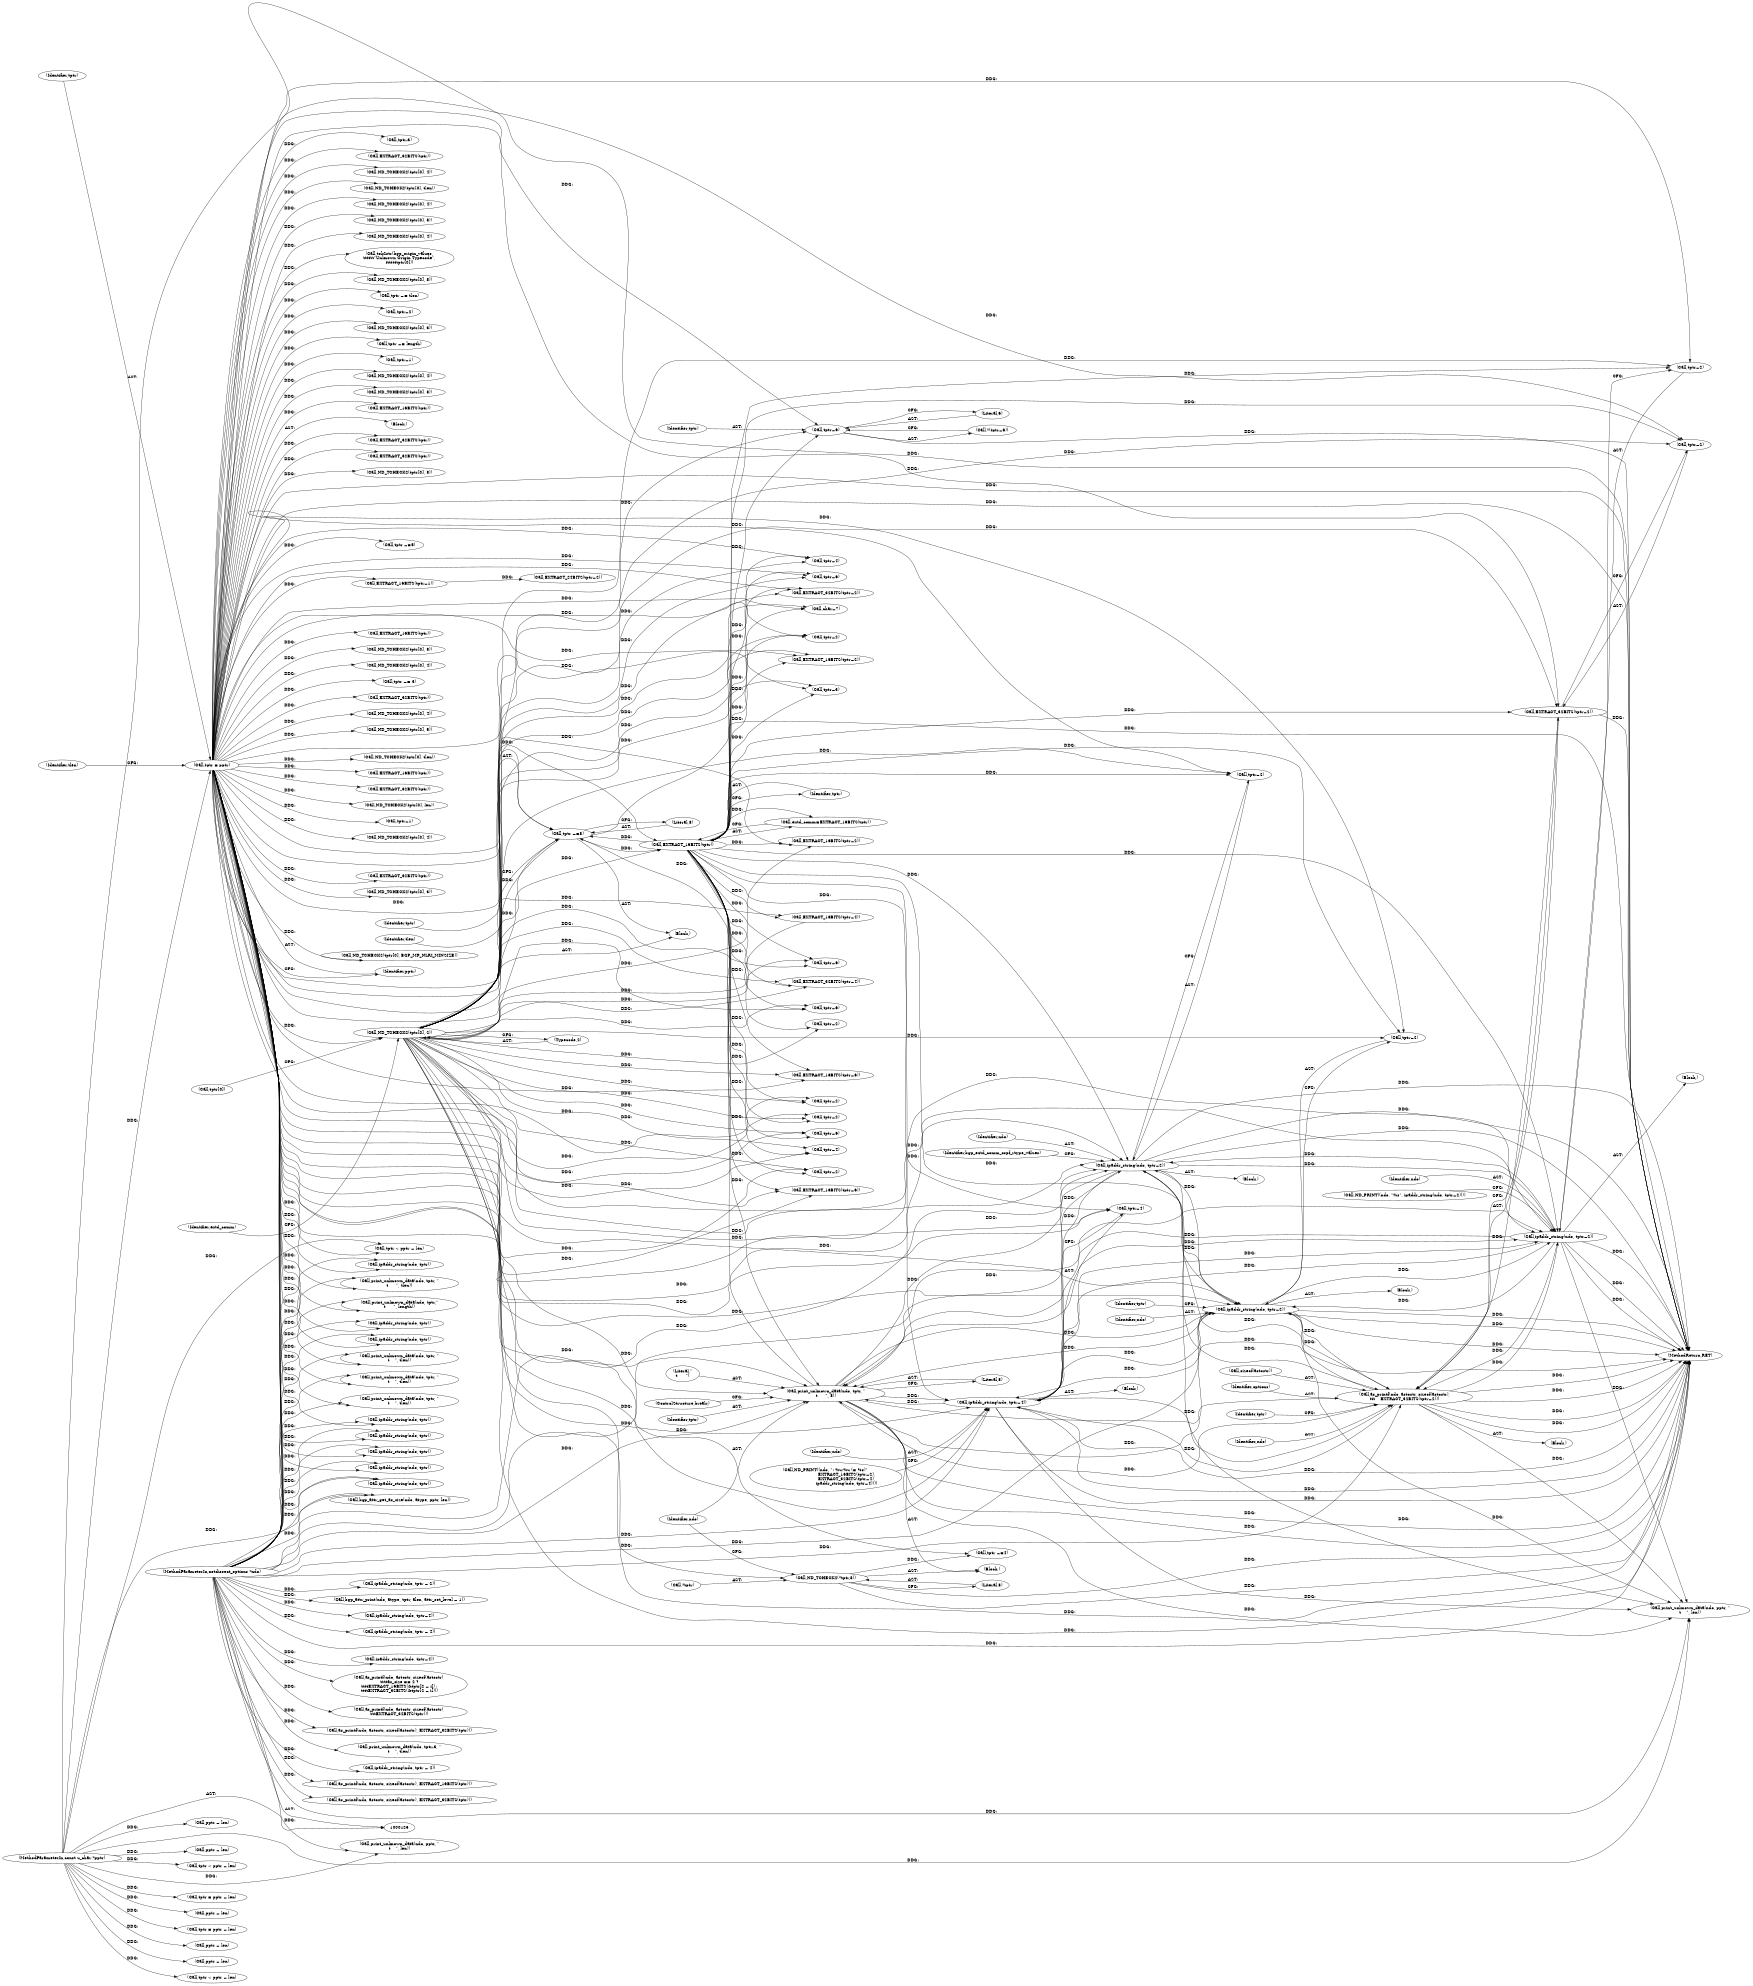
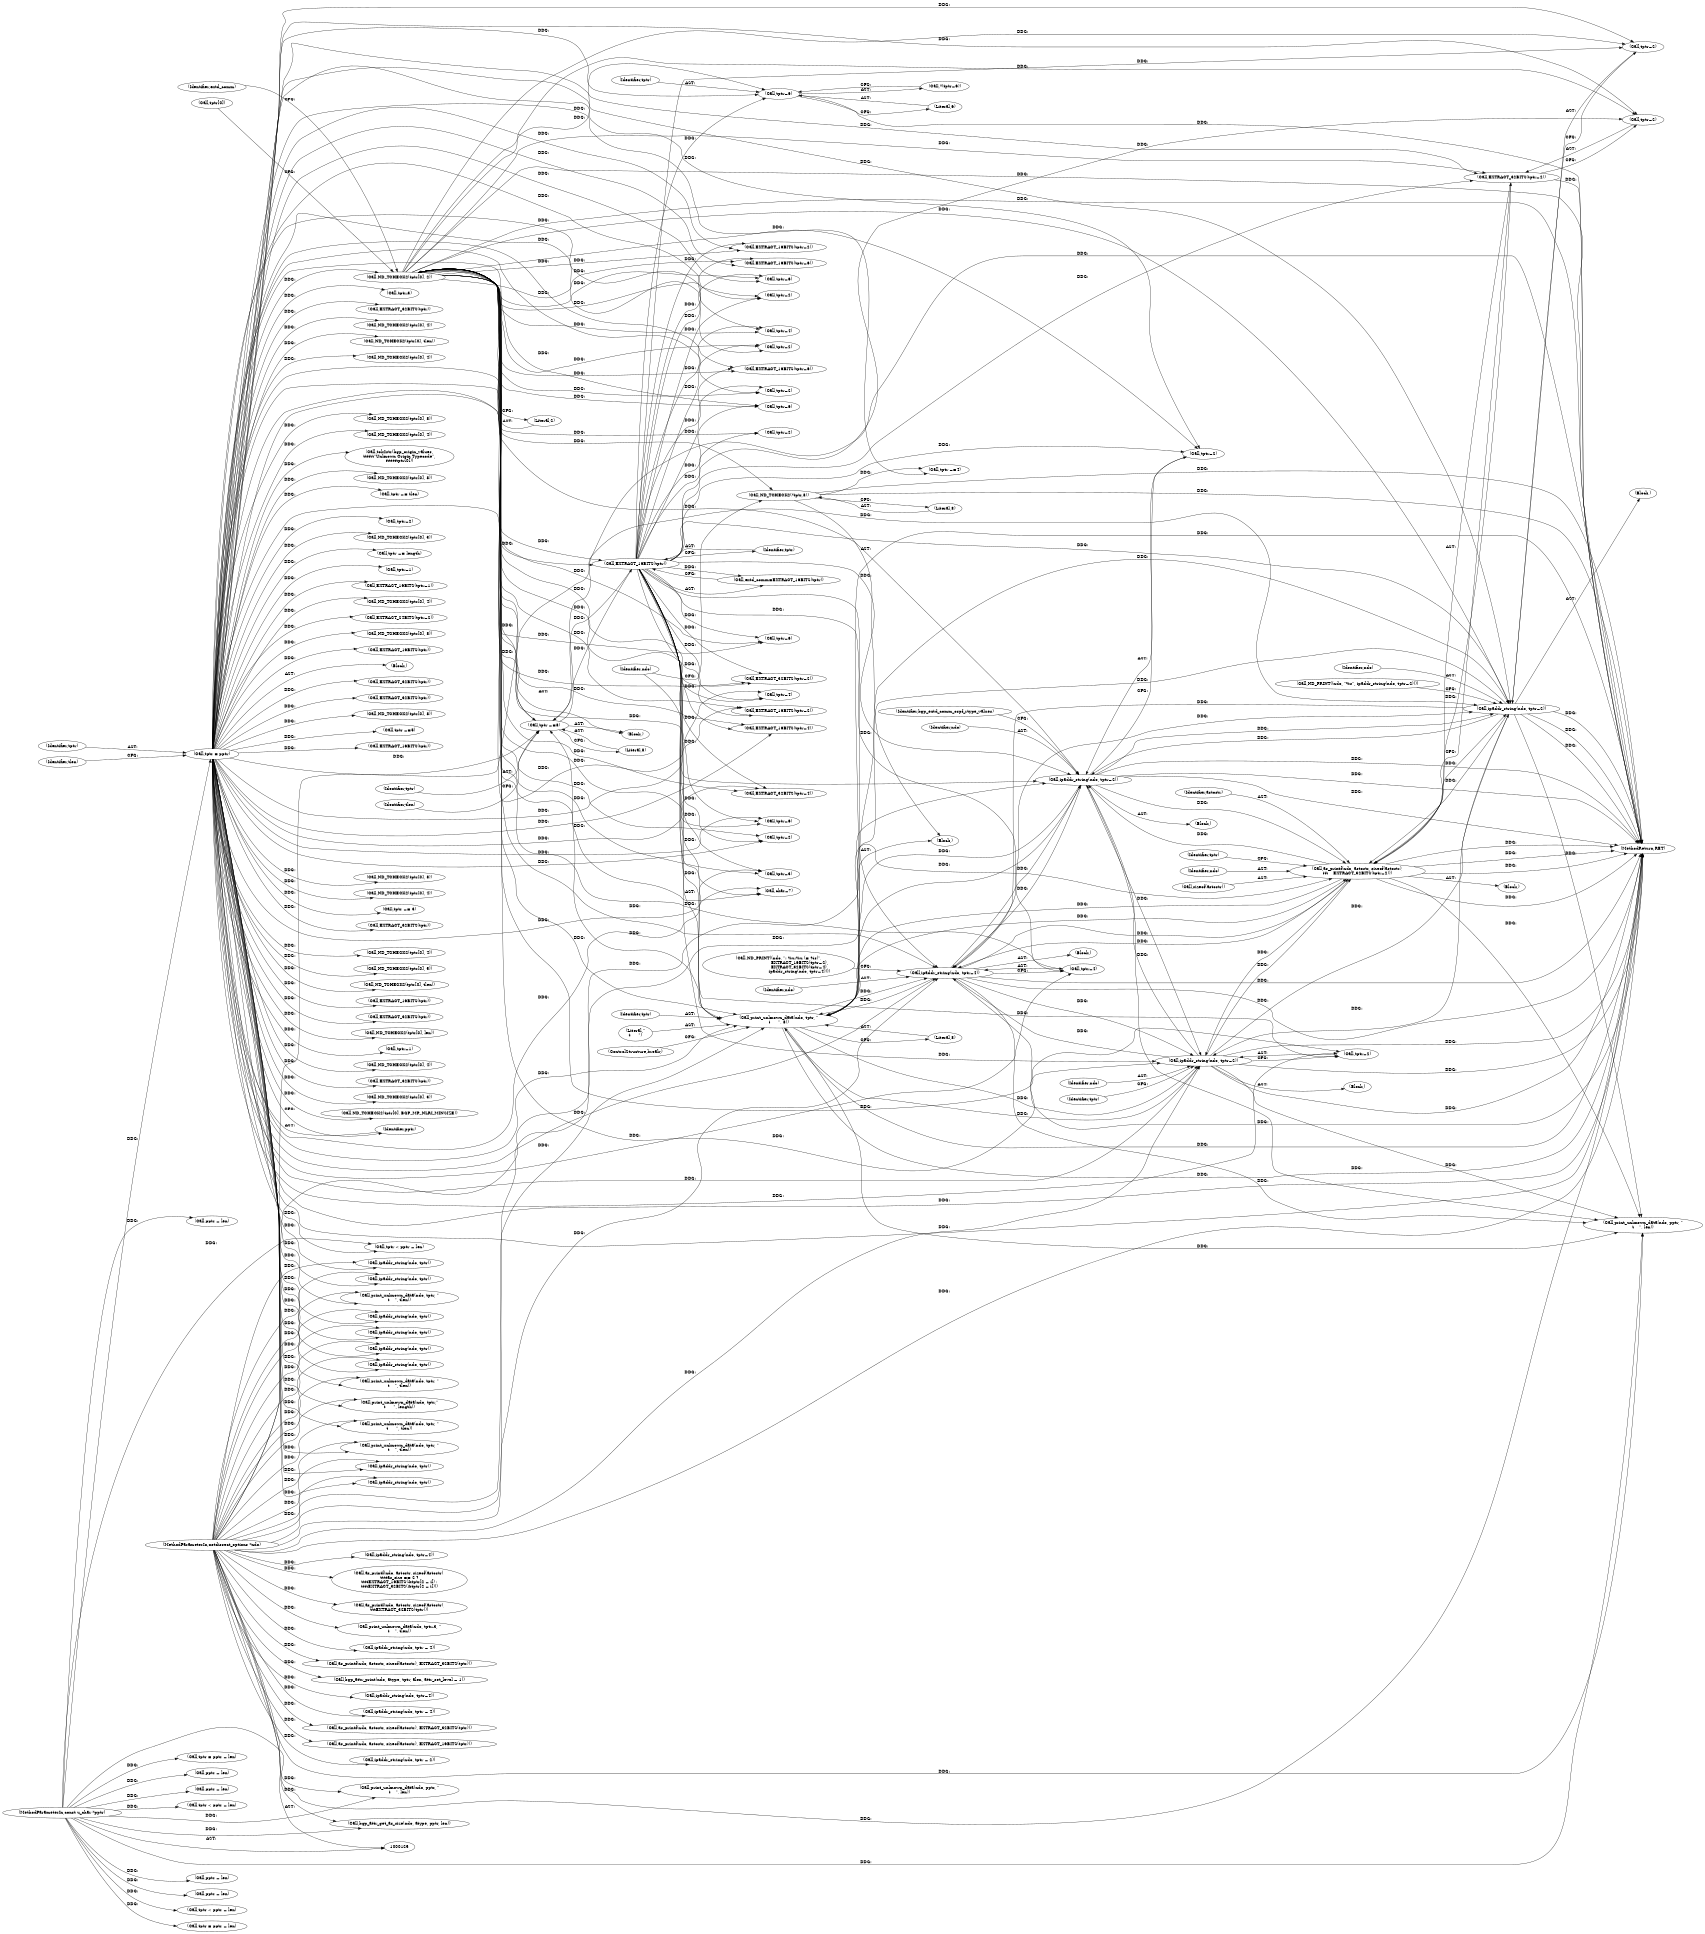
edge "(Call,EXTRACT_16BITS(tptr+1))" -> "(Call,EXTRACT_24BITS(tptr+2))": now "(Call,tptr = pptr)" -> "(Call,EXTRACT_24BITS(tptr+2))"
edge "(Call,EXTRACT_16BITS(tptr+4))" -> "(Call,ND_TCHECK2(tptr[0], 2))": reversed
node "(Typecode,2)": label "(Typecode,2)" -> "(Literal,2)"
node "(Identifier,options)": label "(Identifier,options)" -> "(Identifier,astostr)"
node "(Call,*tptr)": removed
